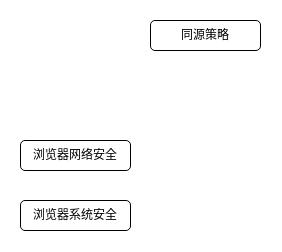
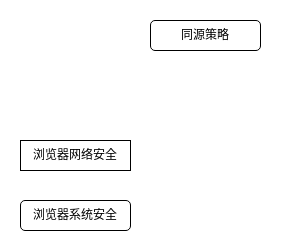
node "浏览器网络安全": shape rounded rectangle -> rectangle
